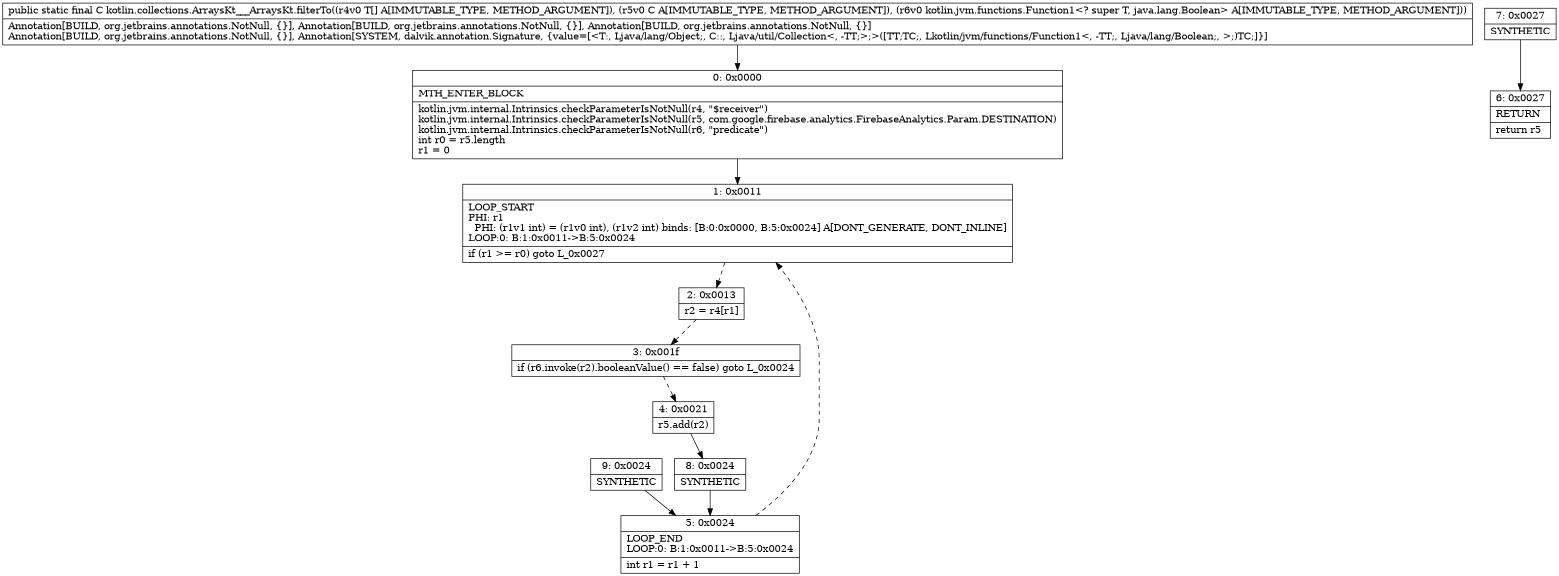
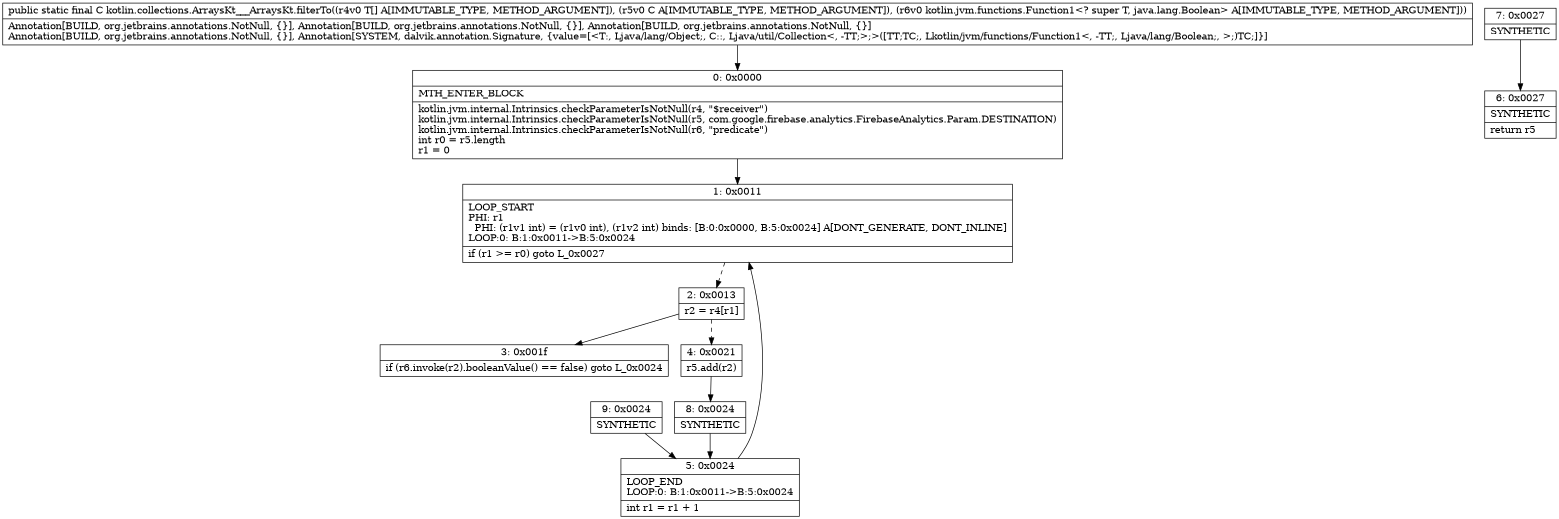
node "6: 0x0027": text "RETURN" -> "SYNTHETIC"
edge "2: 0x0013" -> "3: 0x001f": style dashed -> solid
edge "3: 0x001f" -> "4: 0x0021": now "2: 0x0013" -> "4: 0x0021"
edge "5: 0x0024" -> "1: 0x0011": style dashed -> solid
